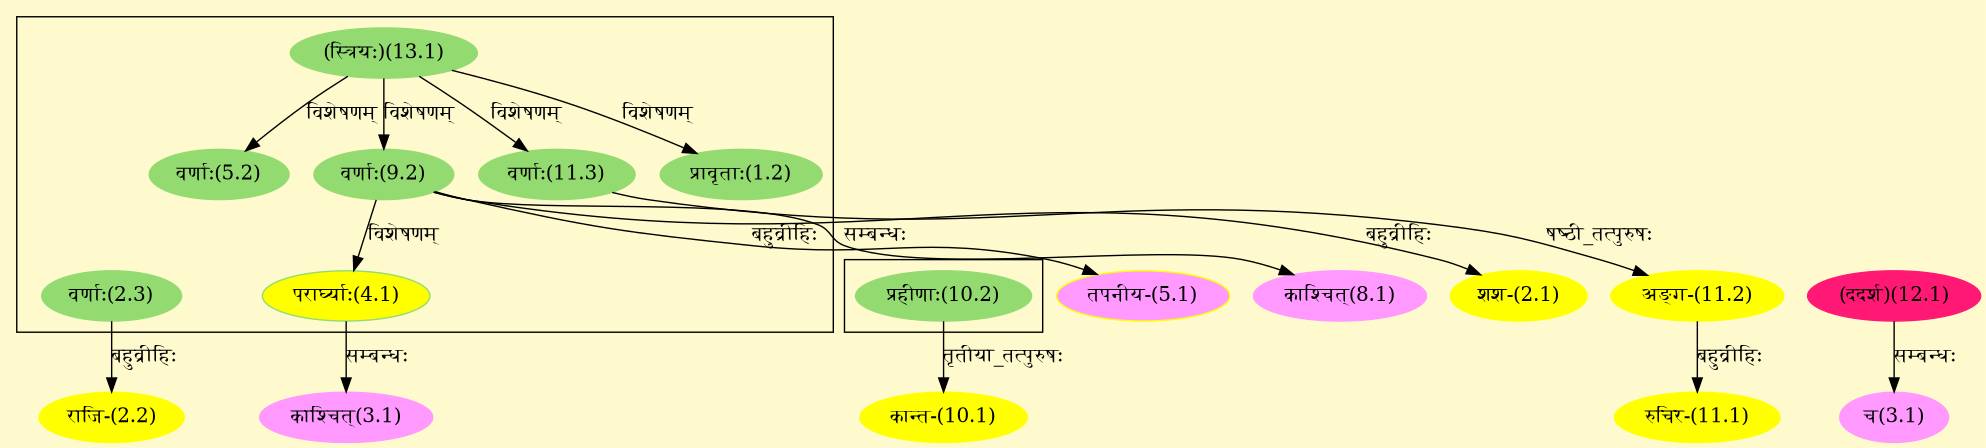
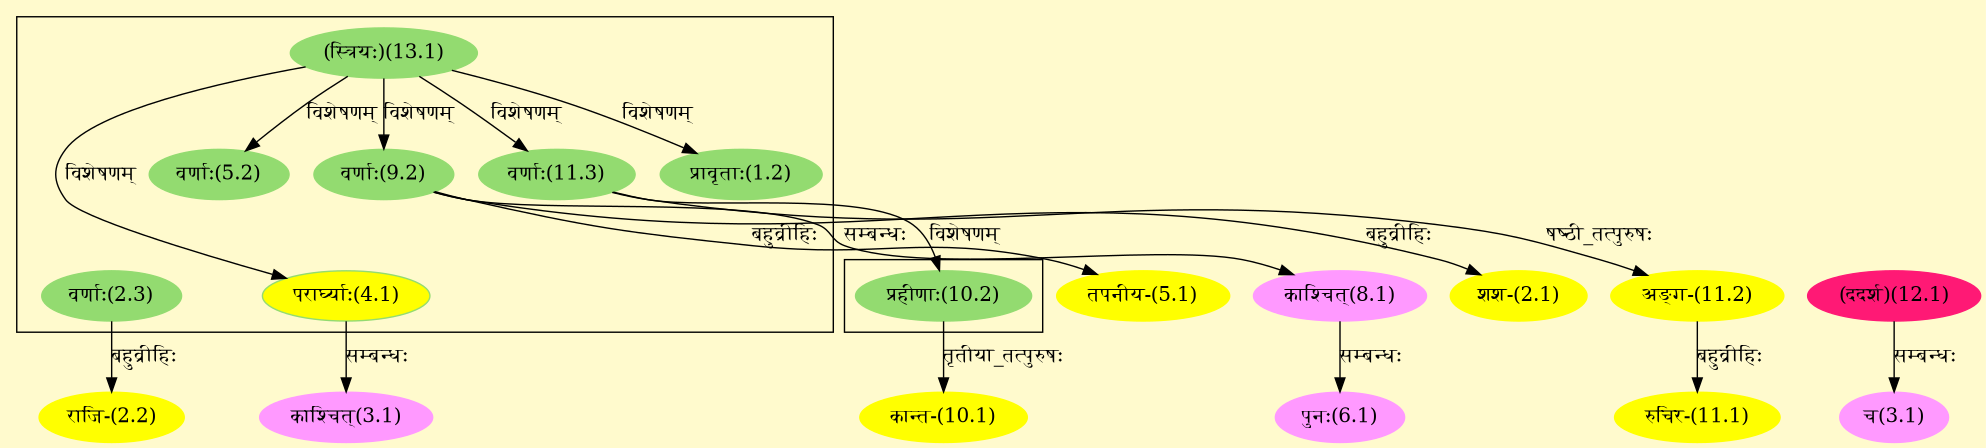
edge "वर्णाः(11.3)" -> "प्रहीणाः(10.2)": added, label "विशेषणम्"
edge "वर्णाः(9.2)" -> "परार्घ्याः(4.1)": now "(स्त्रियः)(13.1)" -> "परार्घ्याः(4.1)"
node "तपनीय-(5.1)": fillcolor #ff99ff -> #ffff00
node "पुनः(6.1)": added
